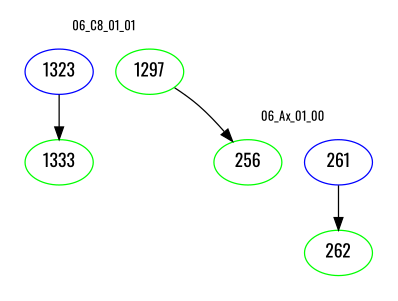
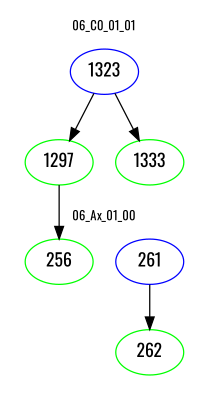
cluster "06_C8_01_01": label "06_C8_01_01" -> "06_C0_01_01"
edge "1323" -> "1297": added
